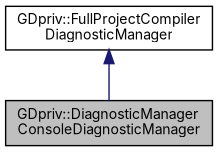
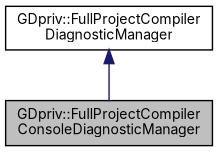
node "GDpriv::DiagnosticManager ConsoleDiagnosticManager": label "GDpriv::DiagnosticManager ConsoleDiagnosticManager" -> "GDpriv::FullProjectCompiler ConsoleDiagnosticManager"
